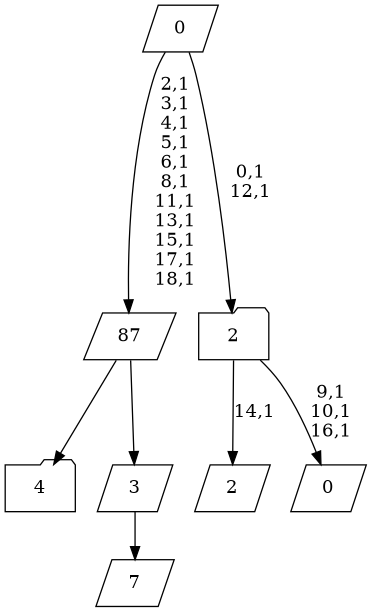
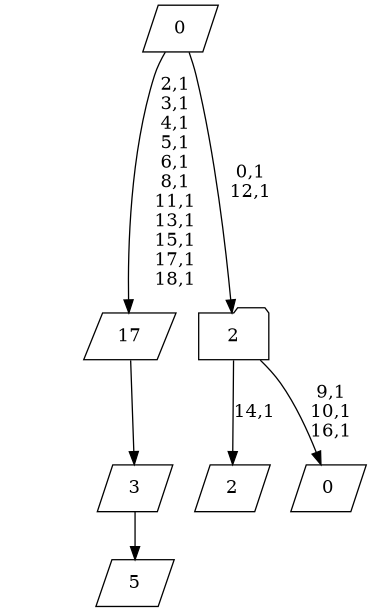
node "87": label "87" -> "17"
node "4": removed
node "7": label "7" -> "5"
